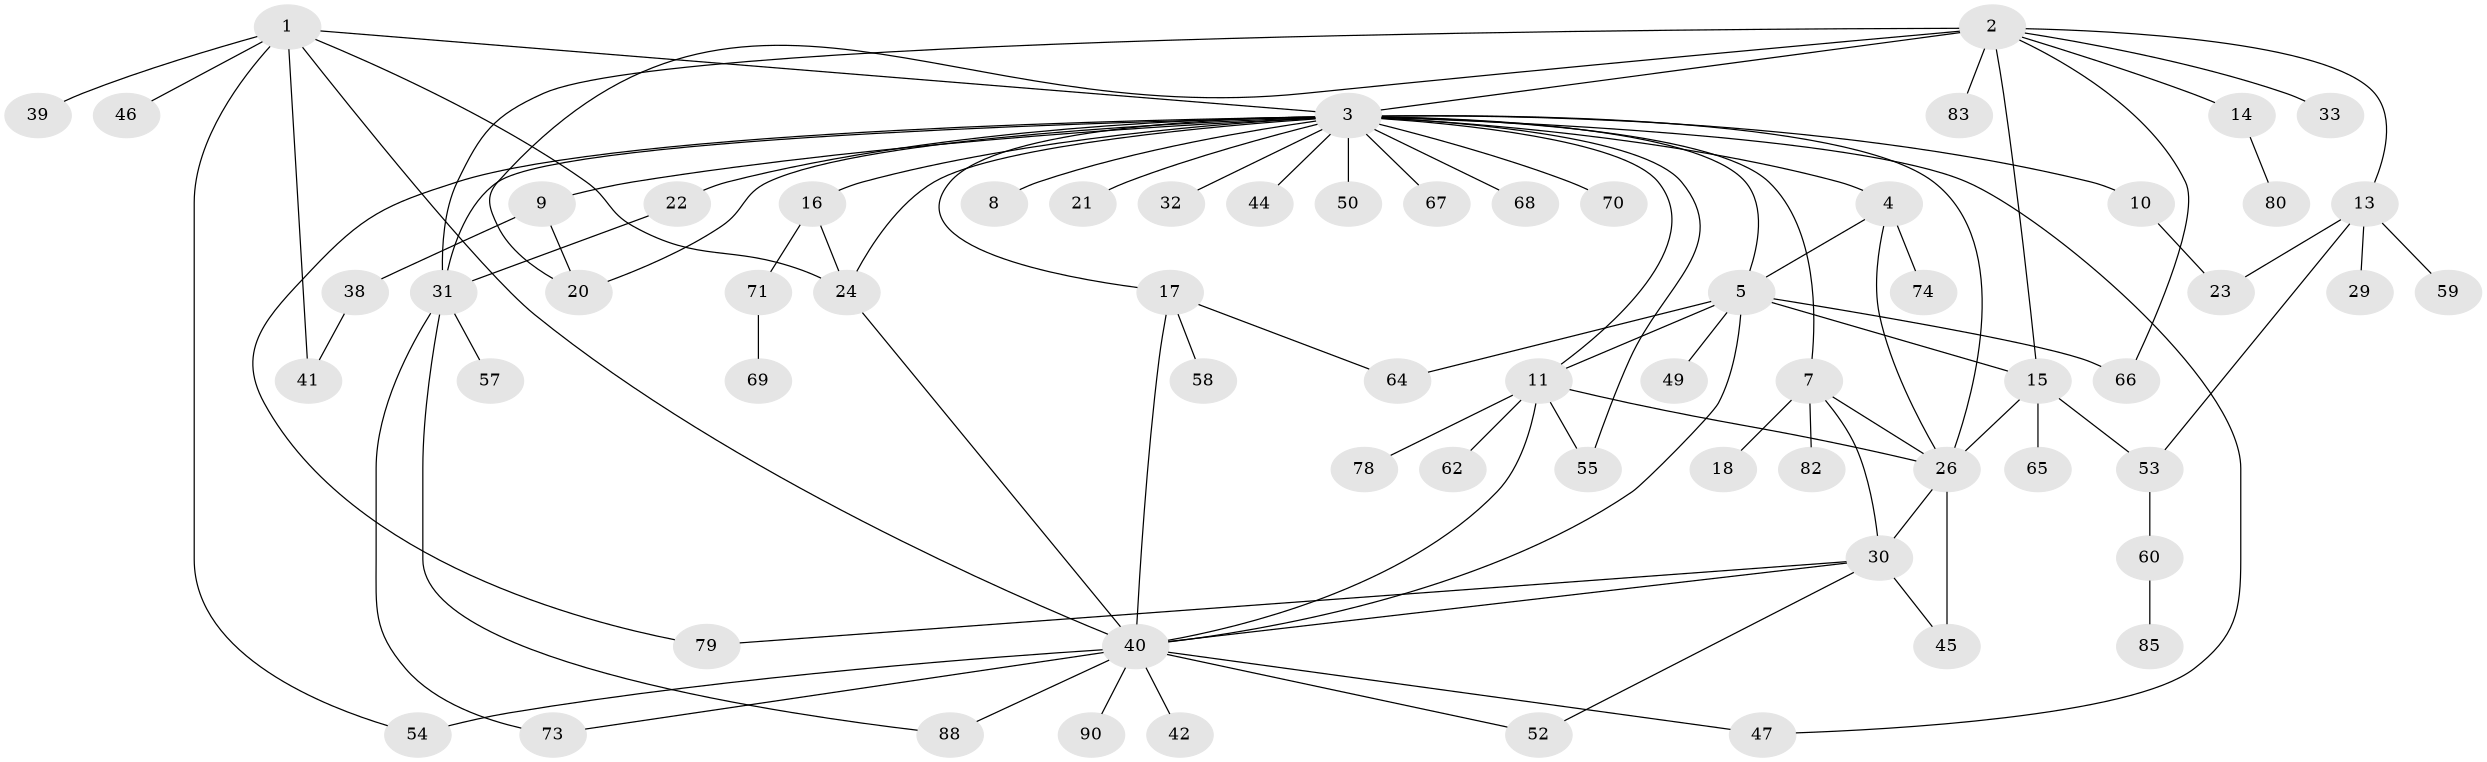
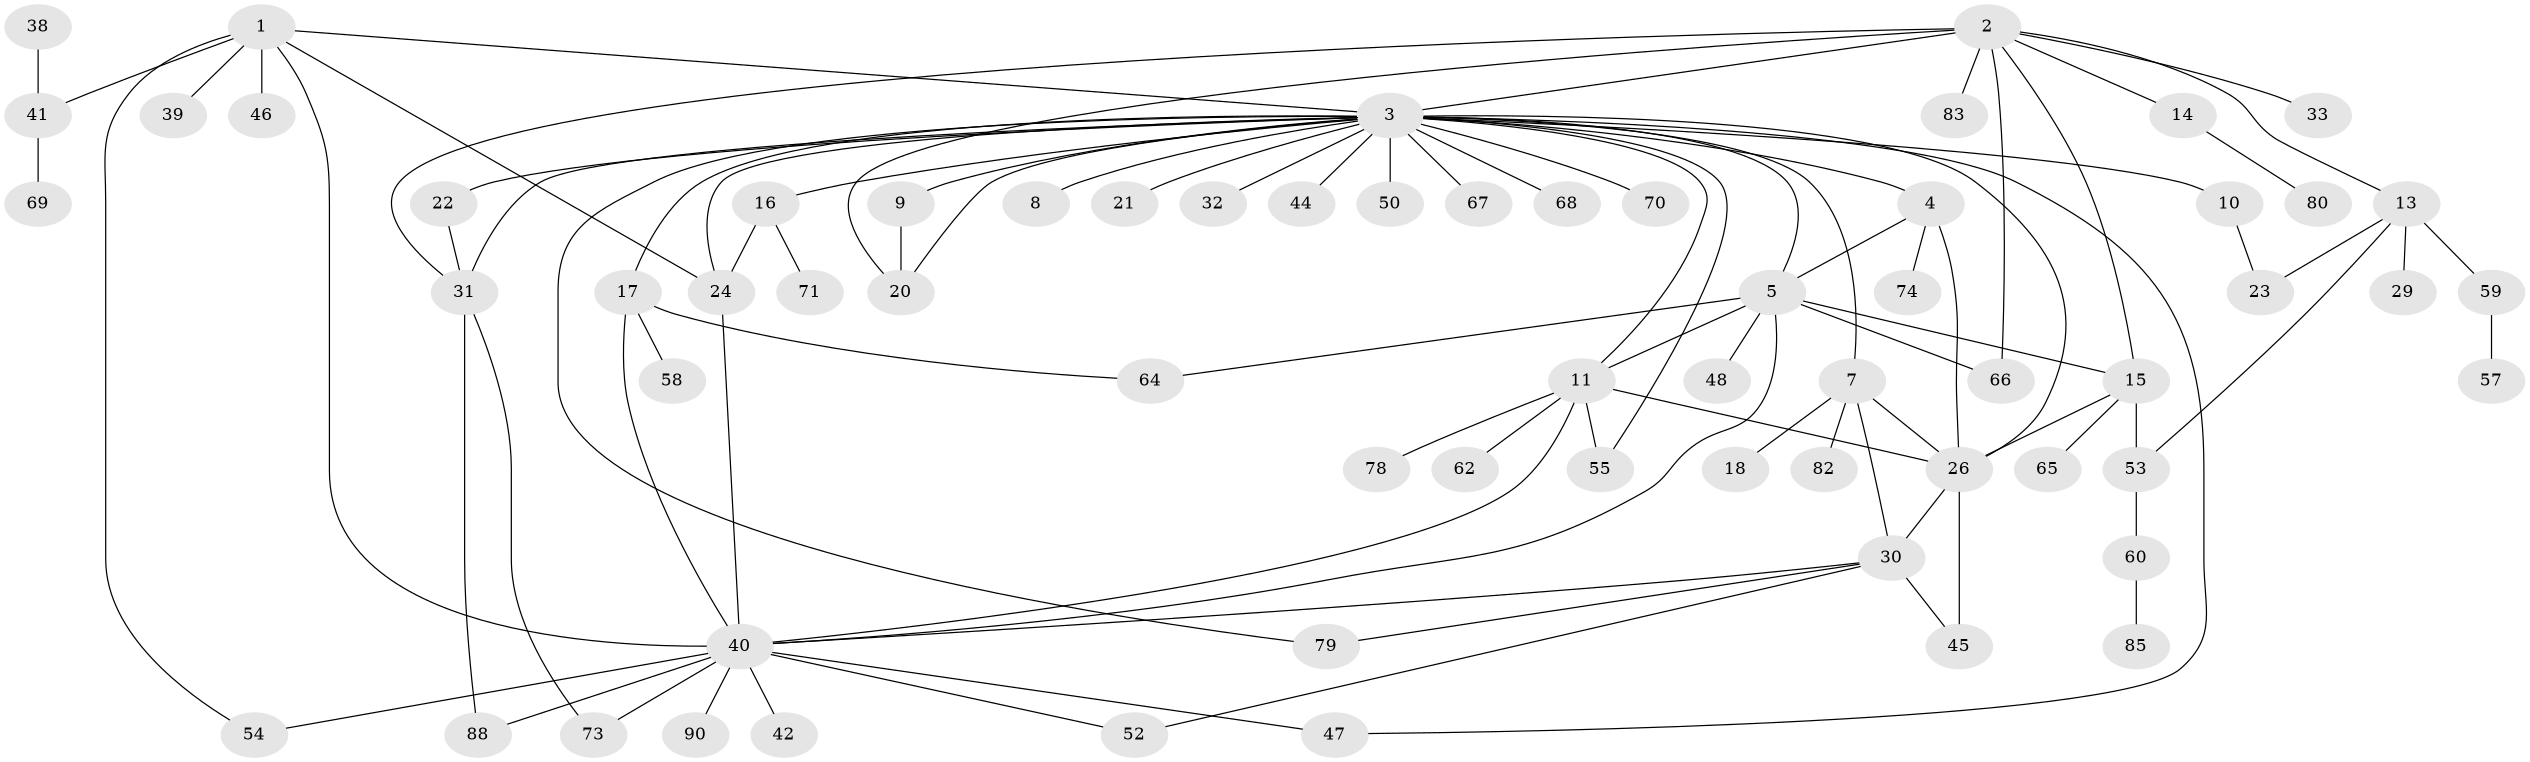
edge "9" -- "38": removed
edge "31" -- "57": now "59" -- "57"
edge "71" -- "69": now "41" -- "69"
node "49": label "49" -> "48"
